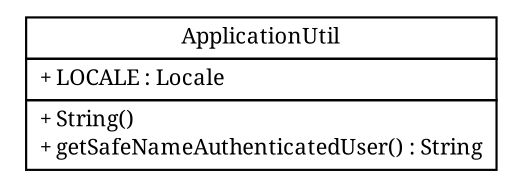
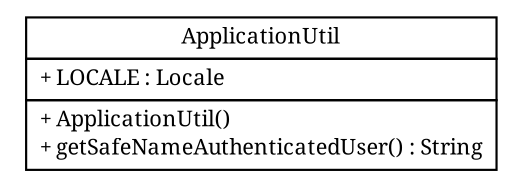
node "ApplicationUtil": text "+ String()" -> "+ ApplicationUtil()"
